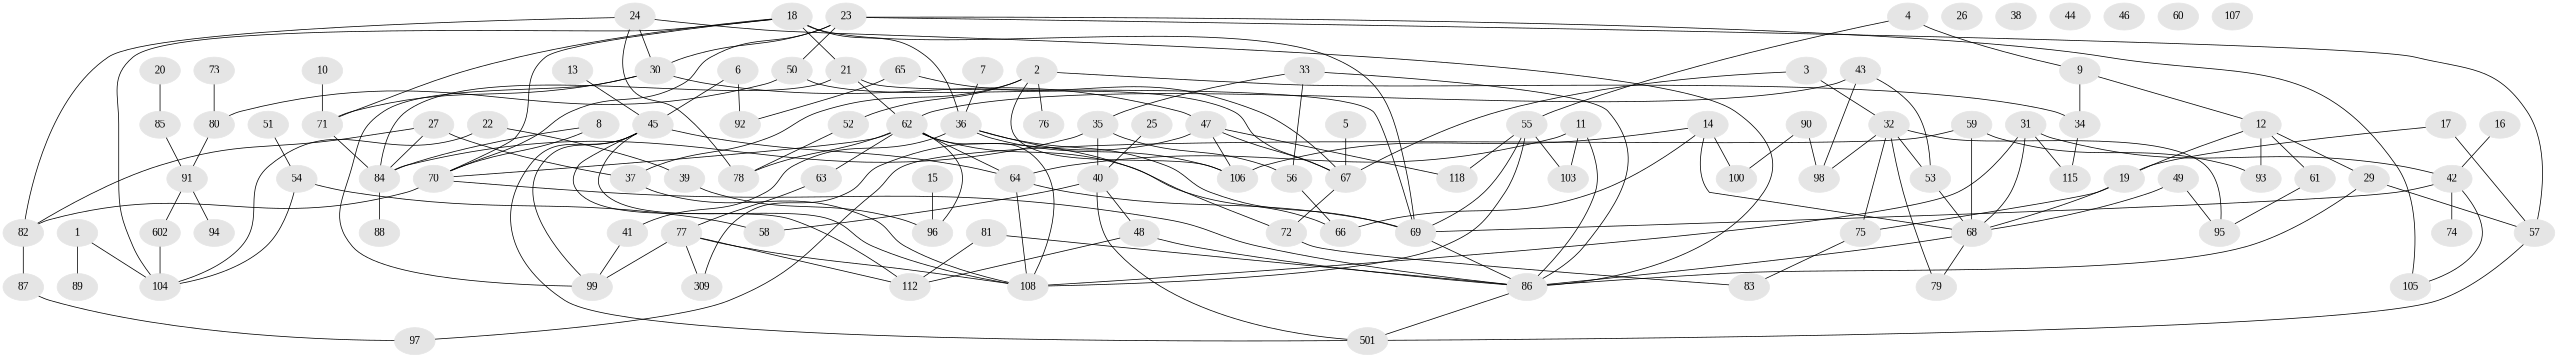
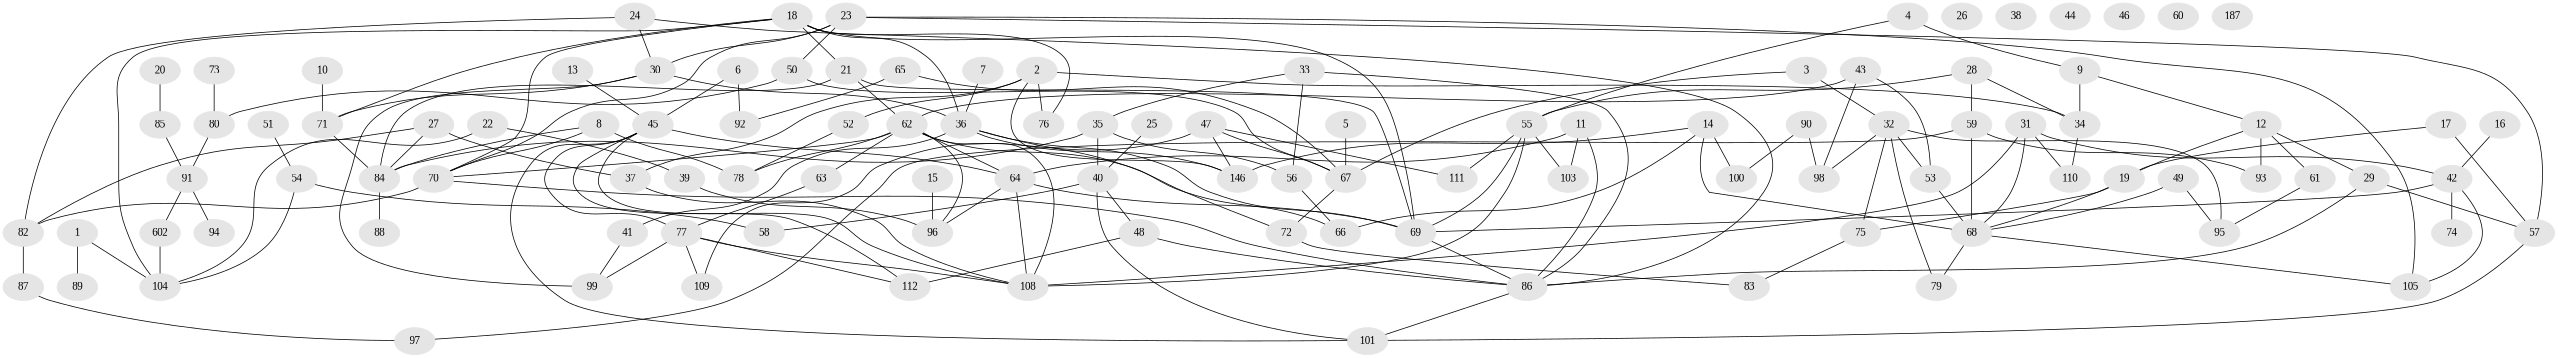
node "107": label "107" -> "187"
edge "18" -- "76": added
node "28": added
edge "30" -- "47": now "30" -- "36"
edge "24" -- "78": now "8" -- "78"
edge "45" -- "99": now "45" -- "77"
node "106": label "106" -> "146"
node "118": label "118" -> "111"
node "115": label "115" -> "110"
edge "64" -- "96": added
node "81": removed
edge "68" -- "86": now "68" -- "105"
node "309": label "309" -> "109"
node "501": label "501" -> "101"
